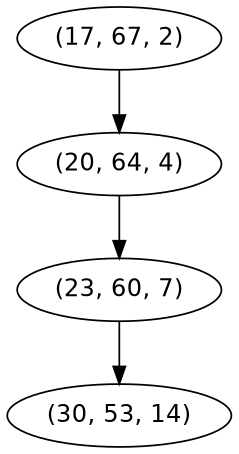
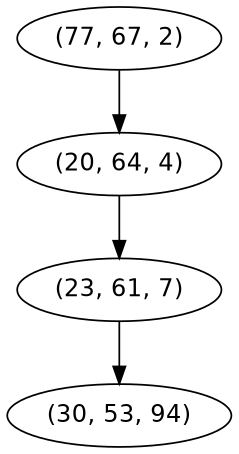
node "(17, 67, 2)": label "(17, 67, 2)" -> "(77, 67, 2)"
node "(23, 60, 7)": label "(23, 60, 7)" -> "(23, 61, 7)"
node "(30, 53, 14)": label "(30, 53, 14)" -> "(30, 53, 94)"
